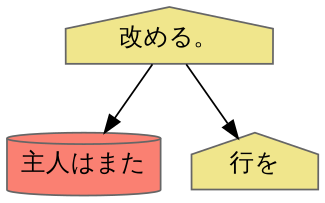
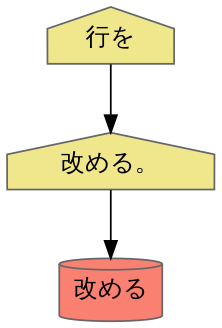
edge "改める。" -> "行を": reversed
node "主人はまた": label "主人はまた" -> "改める"
